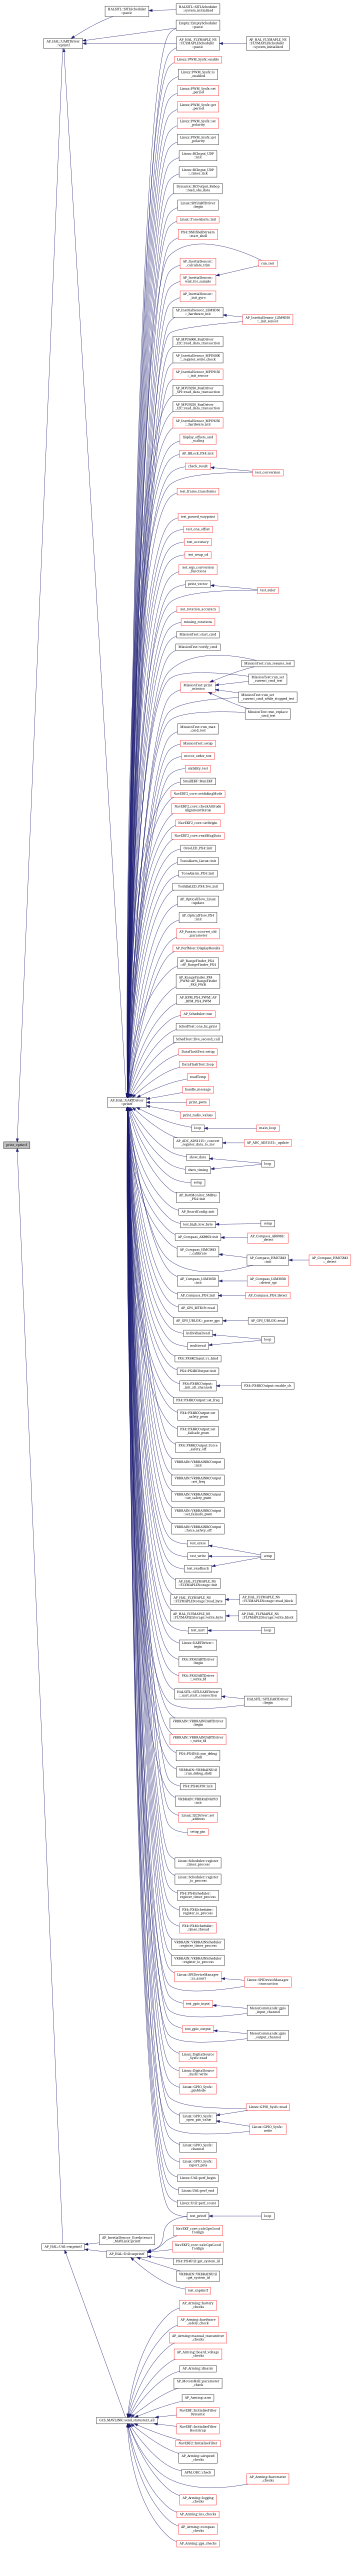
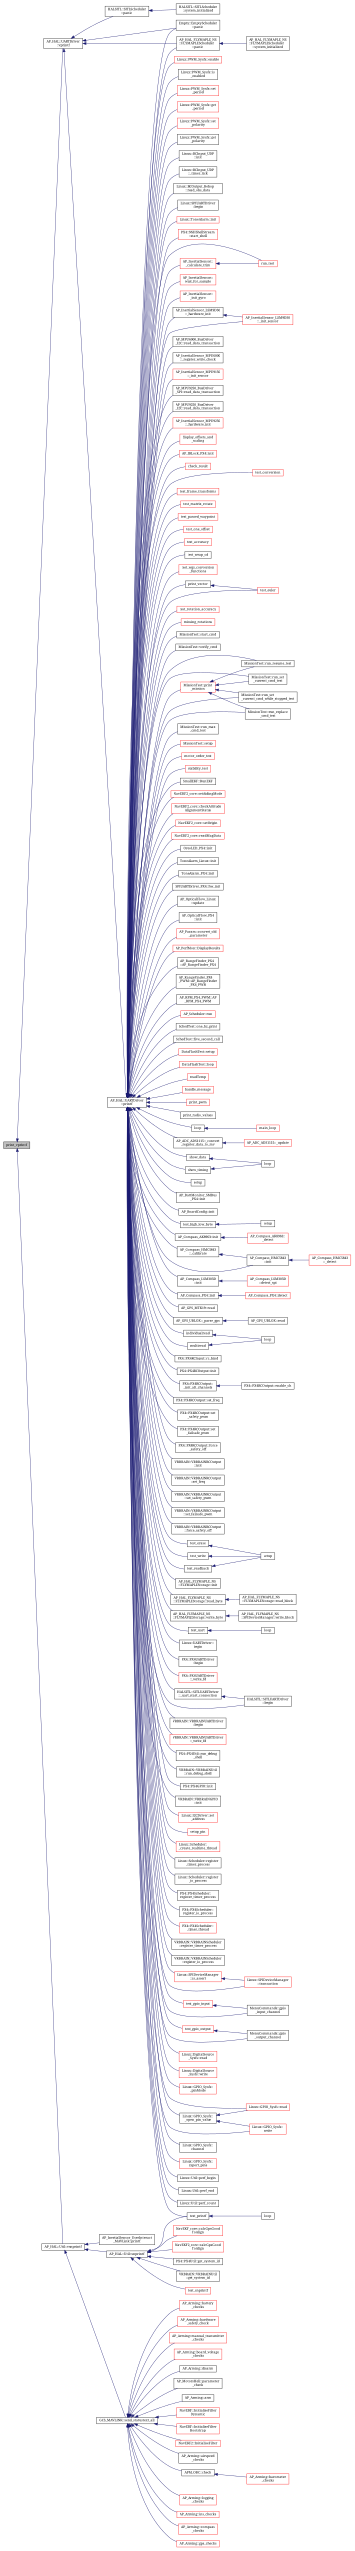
node "Dynamic::RCOutput_Bebop ::read_obs_data": label "Dynamic::RCOutput_Bebop ::read_obs_data" -> "Linux::RCOutput_Bebop ::read_obs_data"
edge "run_test" -> "AP_InertialSensor:: wait_for_sample": now "run_test" -> "AP_InertialSensor:: _calculate_trim"
edge "test_conversion" -> "check_result": removed
node "test_matrix_rotate": added
node "test_wrap_cd": color red -> black
node "ToshibaLED_PX4::hw_init": label "ToshibaLED_PX4::hw_init" -> "SPIUARTDriver_PX4::hw_init"
node "print_radio_values": color red -> black
node "AP_HAL_FLYMAPLE_NS ::FLYMAPLEStorage::write_block": label "AP_HAL_FLYMAPLE_NS ::FLYMAPLEStorage::write_block" -> "AP_HAL_FLYMAPLE_NS ::SPIDeviceManager::write_block"
node "Linux::Scheduler:: _create_realtime_thread": added
edge "AP_Arming::barometer _checks" -> "GCS_MAVLINK::send_statustext_all": now "AP_Arming::barometer _checks" -> "APM_OBC::check"
